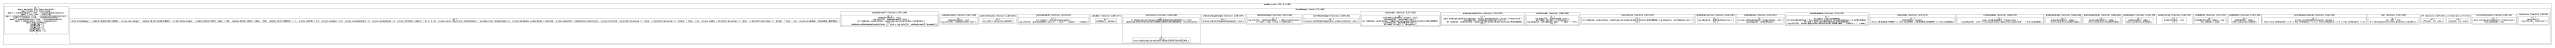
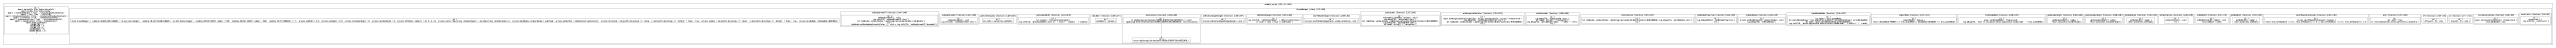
node "id: 1 Log.debug(TAG, 'getWindowProperties'); try {": label "id: 1 Log.debug(TAG, 'getWindowProperties'); try {" -> "id: 1 Log.debug(DEFAULT, 'getWindowProperties'); try {"
